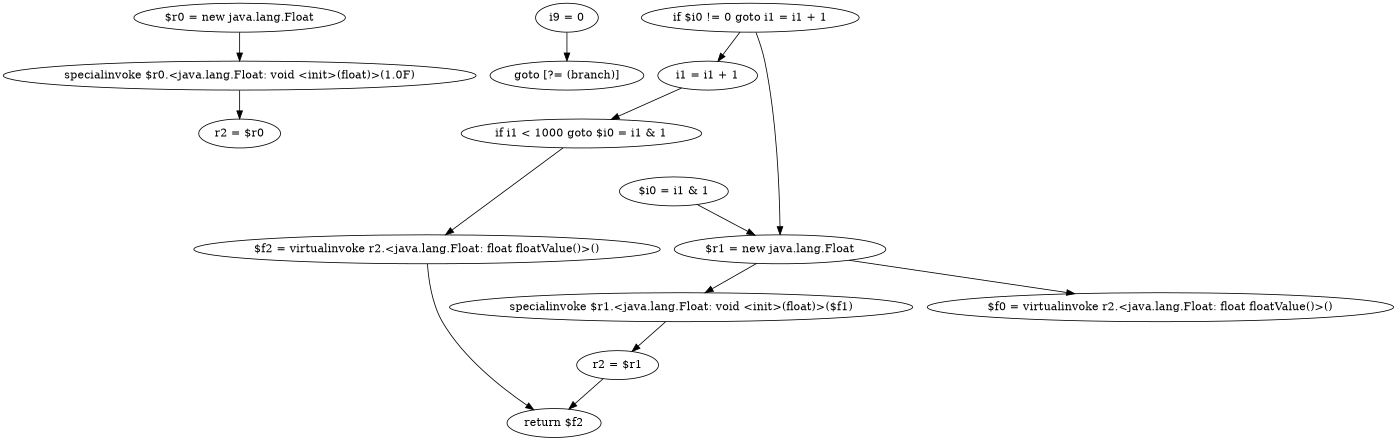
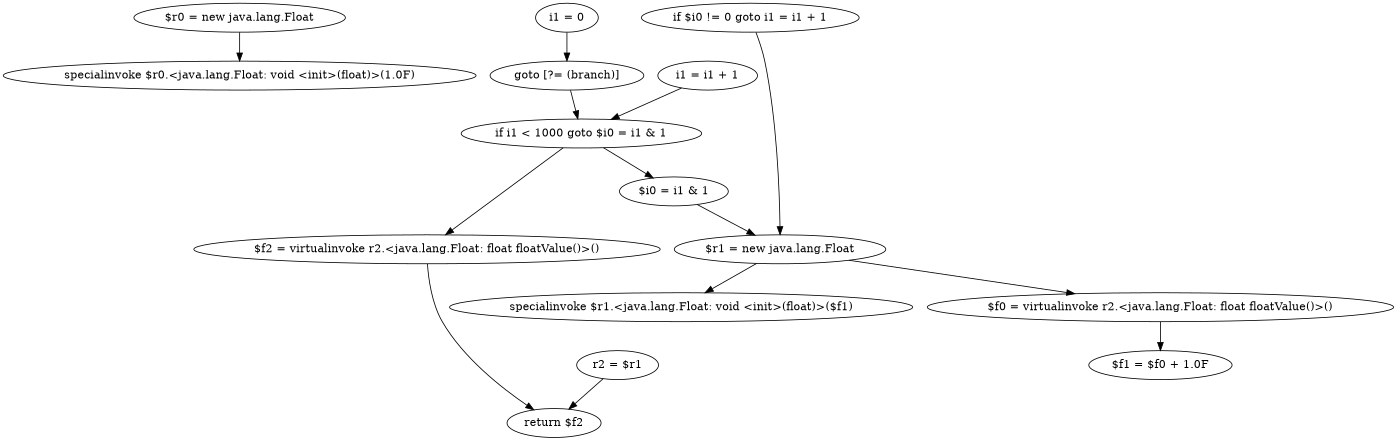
node "i9 = 0": label "i9 = 0" -> "i1 = 0"
edge "if $i0 != 0 goto i1 = i1 + 1" -> "i1 = i1 + 1": removed
edge "goto [?= (branch)]" -> "if i1 < 1000 goto $i0 = i1 & 1": added
node "r2 = $r0": removed
edge "if i1 < 1000 goto $i0 = i1 & 1" -> "$i0 = i1 & 1": added
edge "specialinvoke $r1.<java.lang.Float: void <init>(float)>($f1)" -> "r2 = $r1": removed
node "$f1 = $f0 + 1.0F": added
